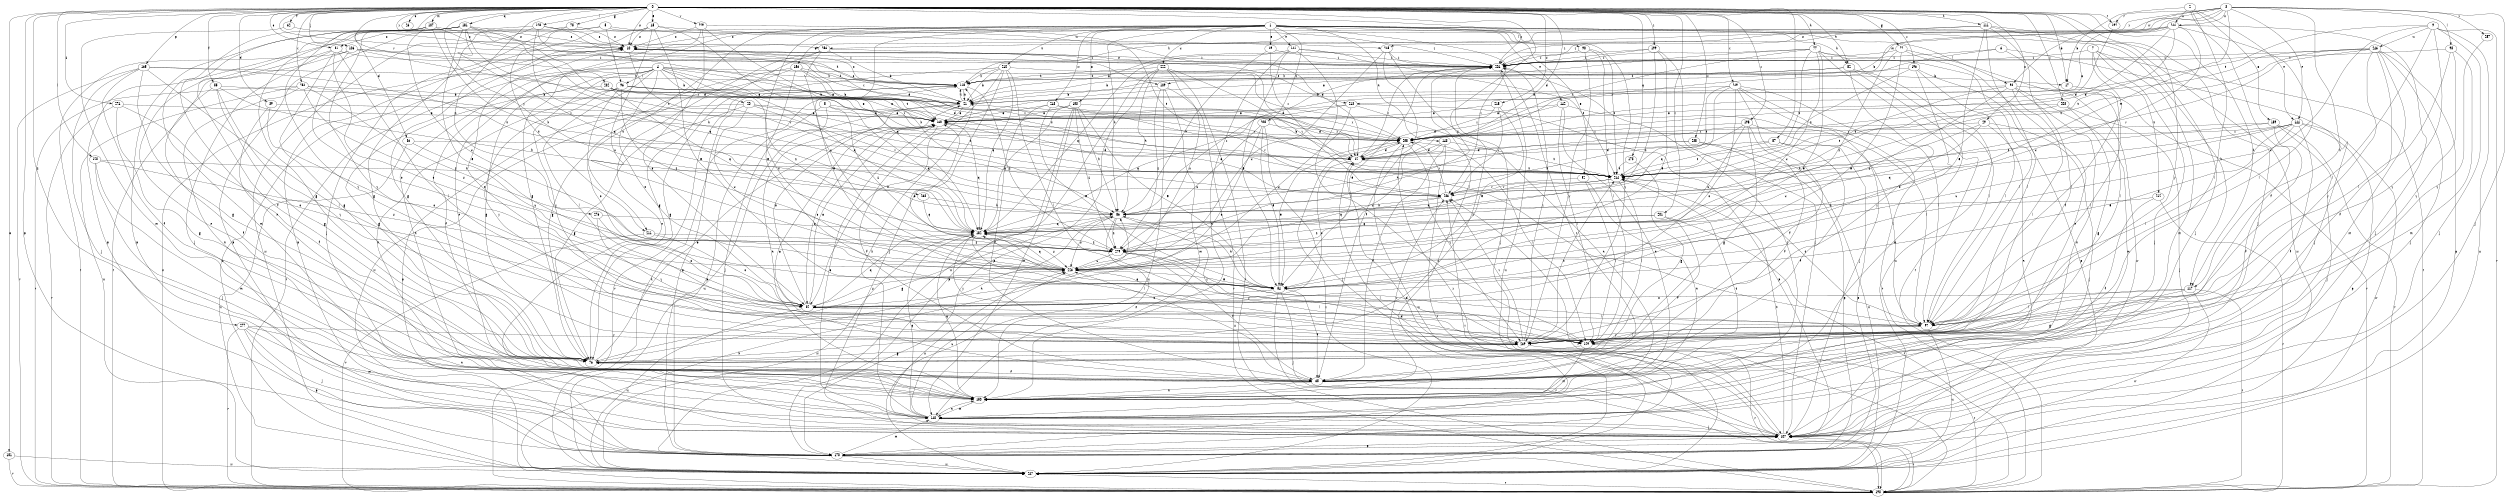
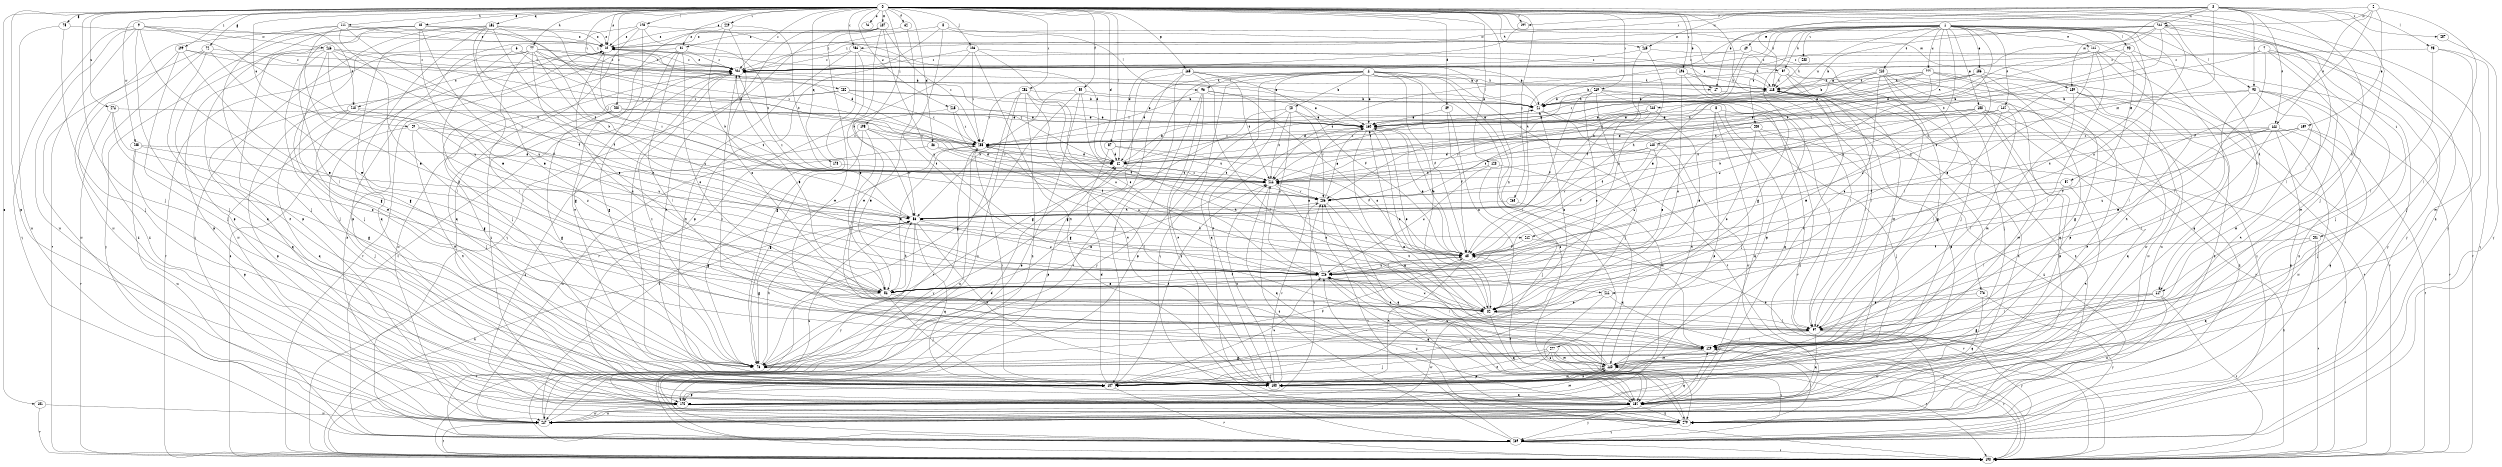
node "233": added
edge "181" -> "214": label "t" -> "j"
edge "212" -> "86": reversed
edge "55" -> "269": label "y" -> "o"
